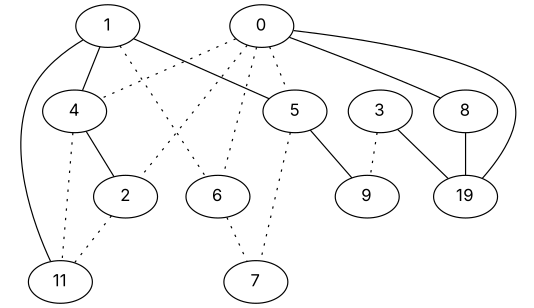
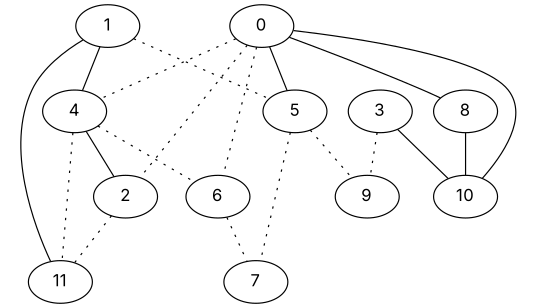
edge "1" -- "5": style solid -> dotted
edge "0" -- "5": style dotted -> solid
edge "1" -- "6": now "4" -- "6"
edge "5" -- "9": style solid -> dotted
node "19": label "19" -> "10"
